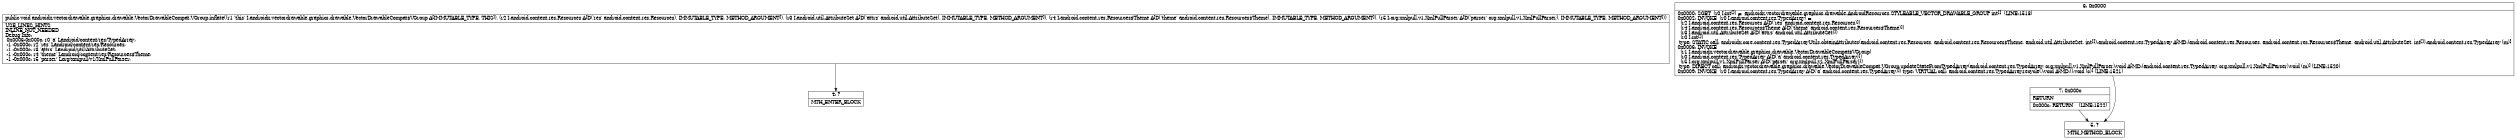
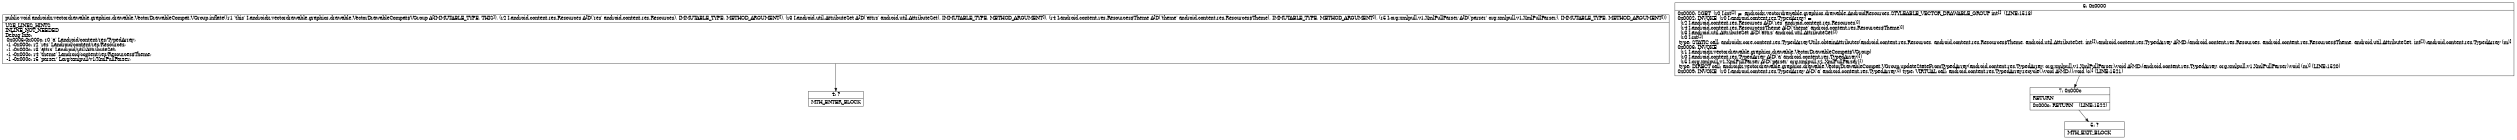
edge "6: 0x0000" -> "5: ?": now "6: 0x0000" -> "7: 0x000c"
node "5: ?": text "MTH_METHOD_BLOCK" -> "MTH_EXIT_BLOCK"
